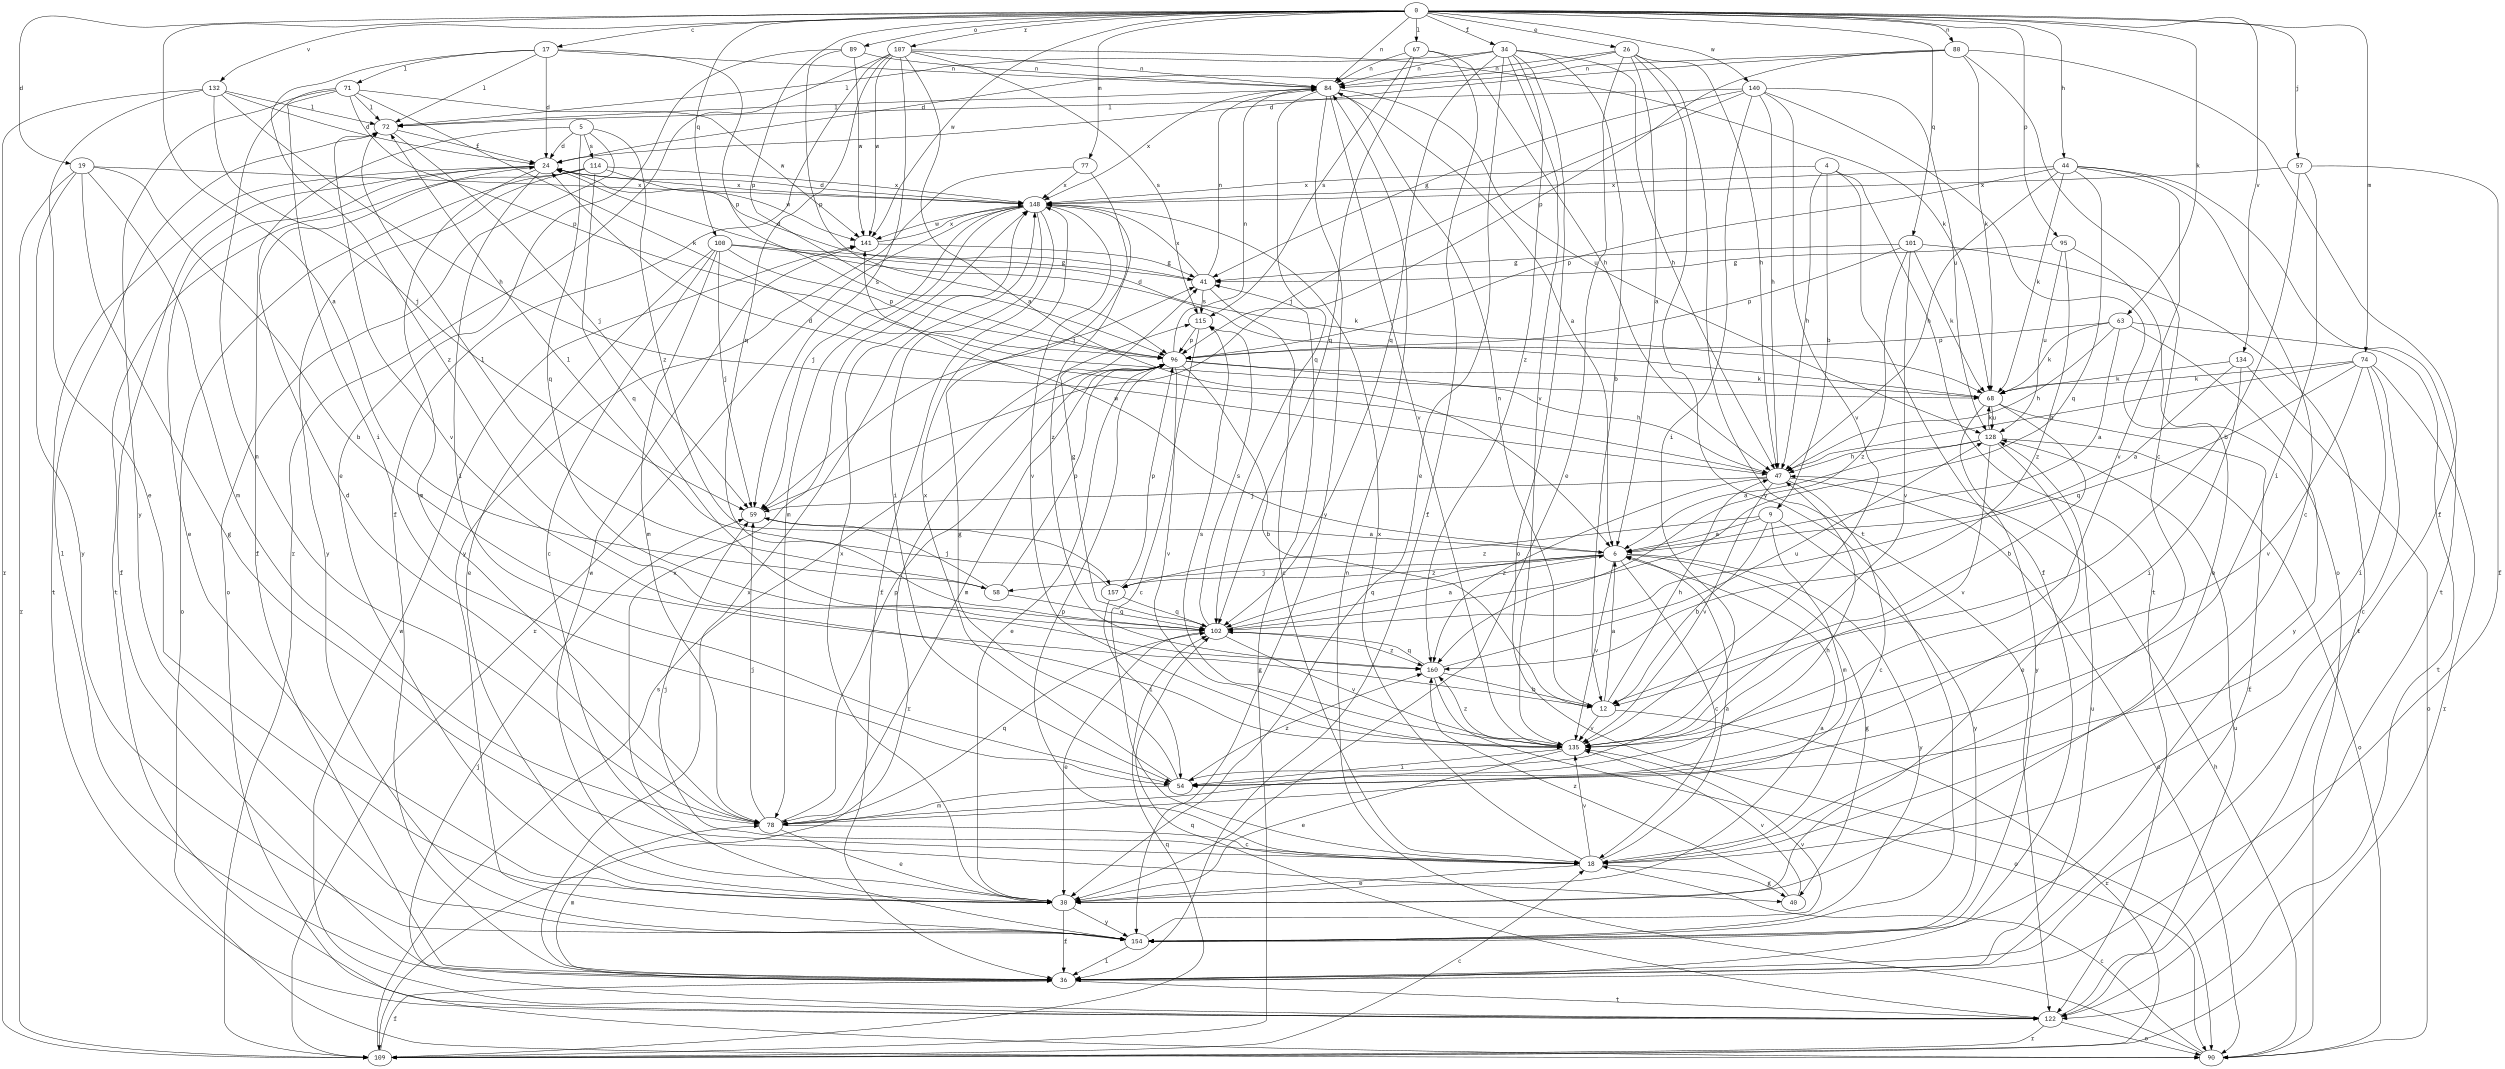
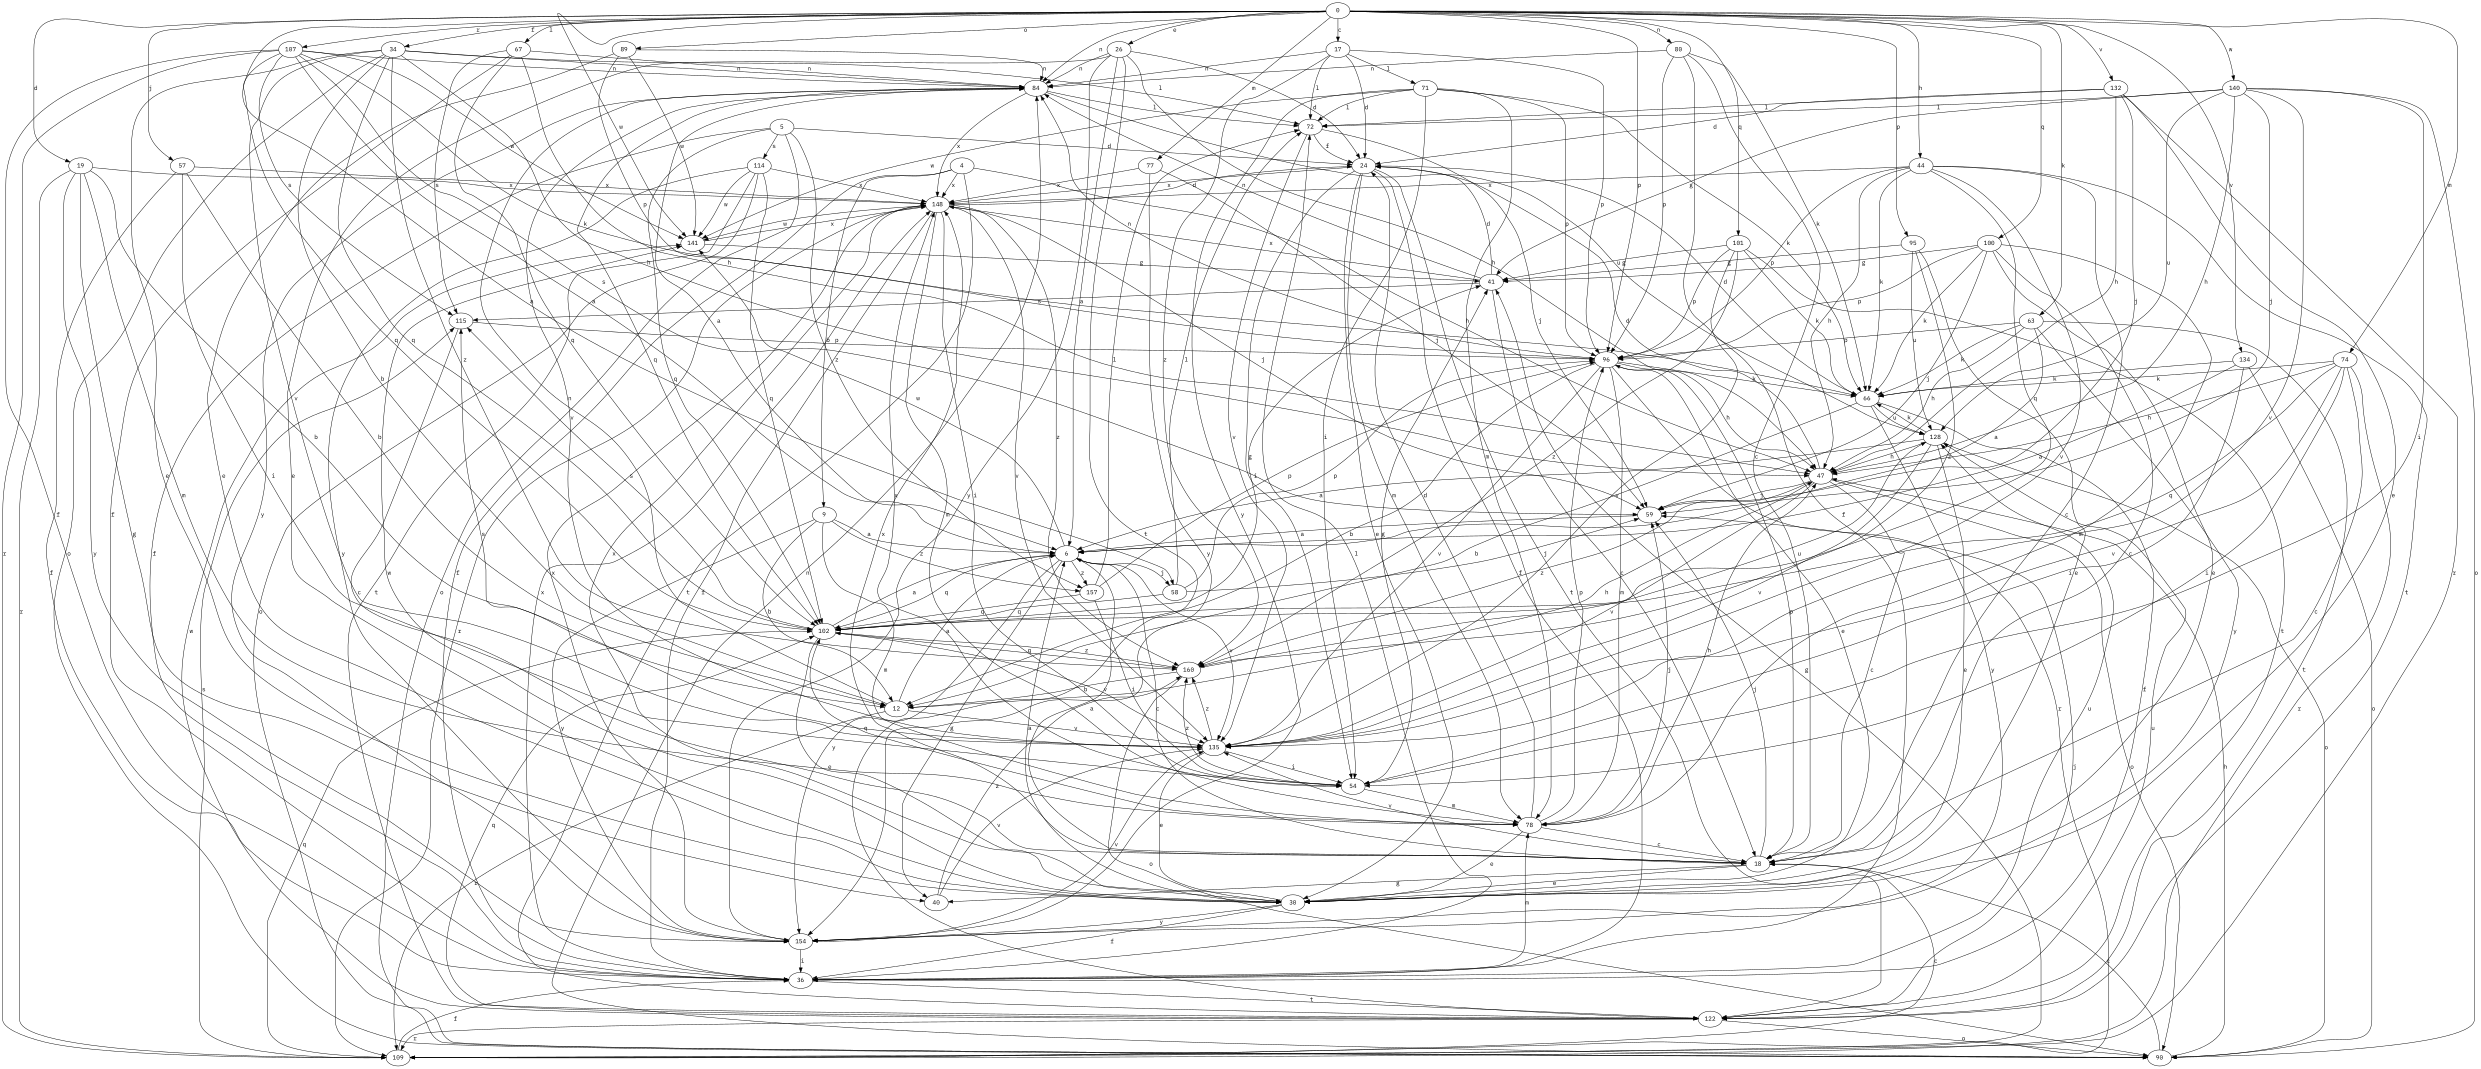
edge "80" -> "24": removed, label "d"
node "68": label "68" -> "66"
edge "84" -> "135": reversed
